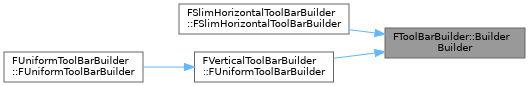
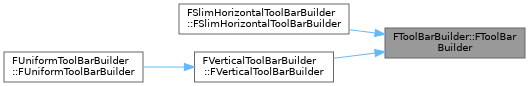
node "FToolBarBuilder::Builder Builder": label "FToolBarBuilder::Builder Builder" -> "FToolBarBuilder::FToolBar Builder"
node "FVerticalToolBarBuilder ::FUniformToolBarBuilder": label "FVerticalToolBarBuilder ::FUniformToolBarBuilder" -> "FVerticalToolBarBuilder ::FVerticalToolBarBuilder"
